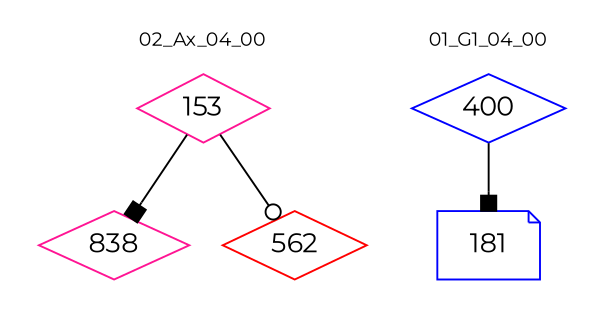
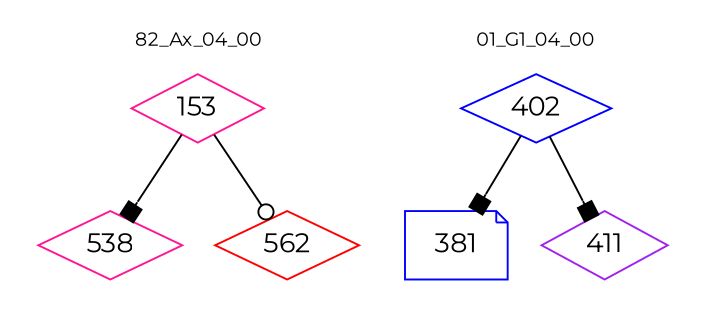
cluster "02_Ax_04_00": label "02_Ax_04_00" -> "82_Ax_04_00"
node "400": label "400" -> "402"
node "838": label "838" -> "538"
node "181": label "181" -> "381"
node "411": added
